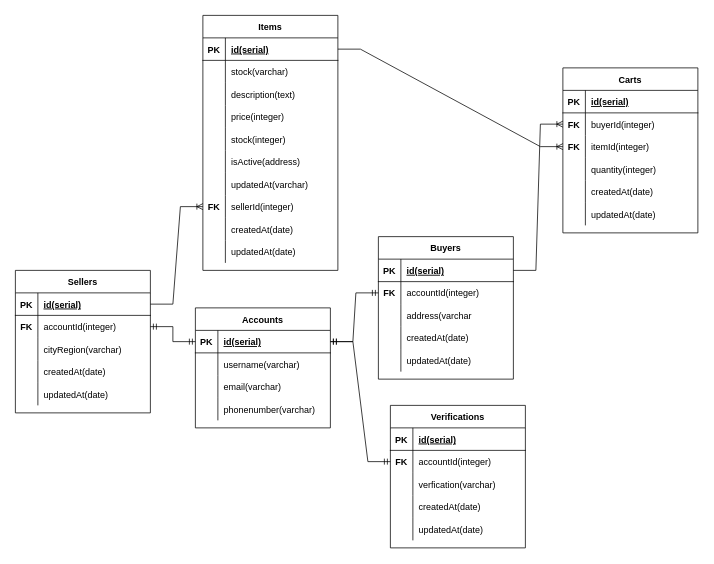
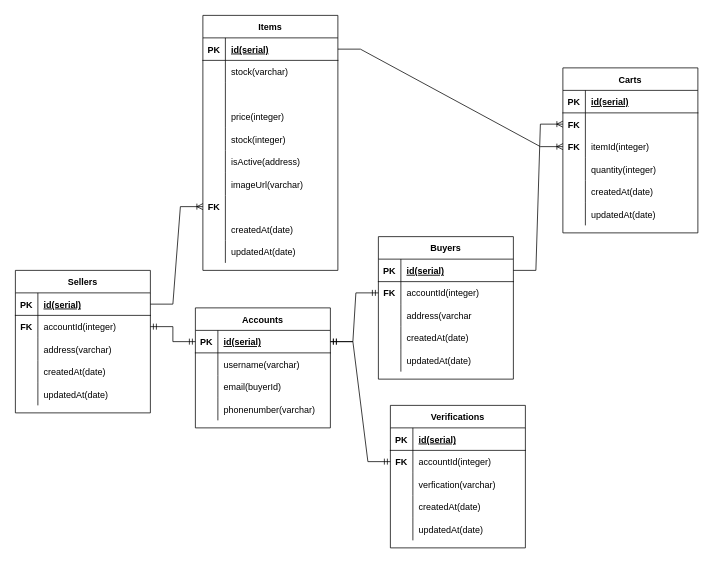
node "description(text)": removed
node "buyerId(integer)": removed
node "updatedAt(varchar)": label "updatedAt(varchar)" -> "imageUrl(varchar)"
node "sellerId(integer)": removed
node "cityRegion(varchar)": label "cityRegion(varchar)" -> "address(varchar)"
node "email(varchar)": label "email(varchar)" -> "email(buyerId)"
